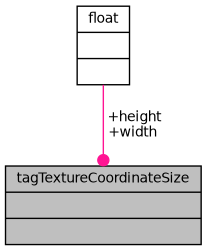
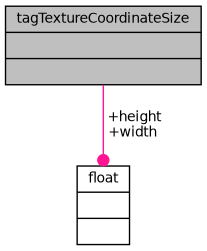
edge "float" -> "tagTextureCoordinateSize": reversed
